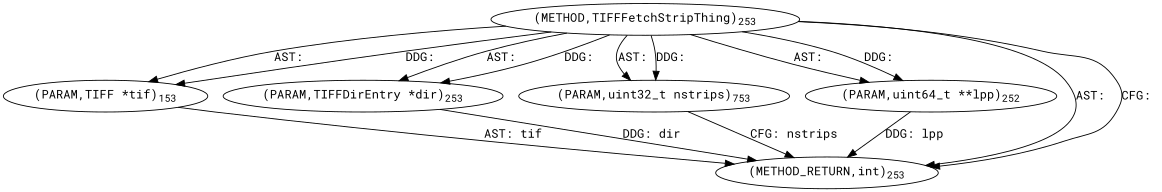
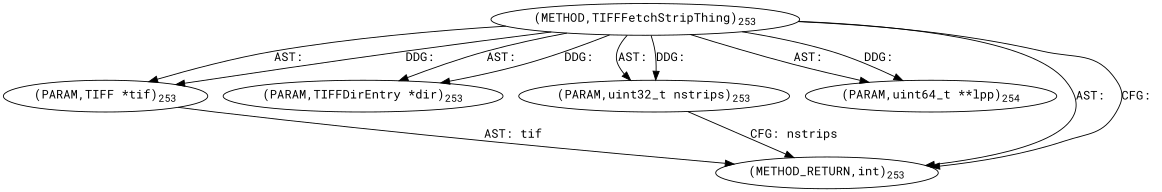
node "(PARAM,TIFF *tif)": text "153" -> "253"
node "(PARAM,uint32_t nstrips)": text "753" -> "253"
node "(PARAM,uint64_t **lpp)": text "252" -> "254"
edge "(PARAM,uint64_t **lpp)" -> "(METHOD_RETURN,int)": removed, label "DDG: lpp"
edge "(PARAM,TIFFDirEntry *dir)" -> "(METHOD_RETURN,int)": removed, label "DDG: dir"
